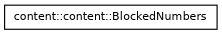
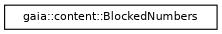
node "content::content::BlockedNumbers": label "content::content::BlockedNumbers" -> "gaia::content::BlockedNumbers"
